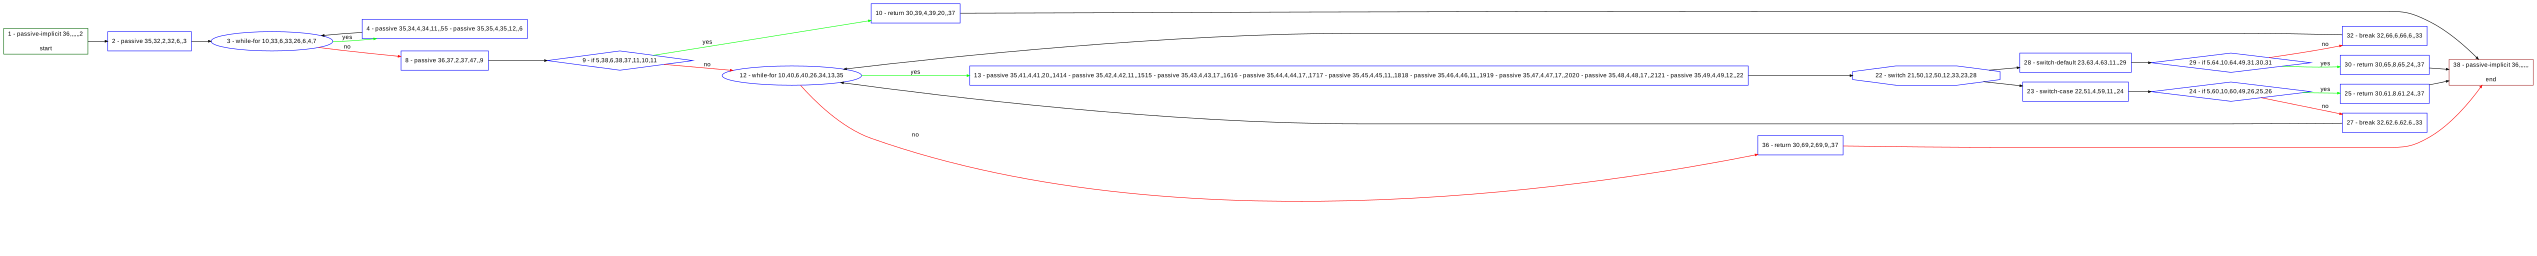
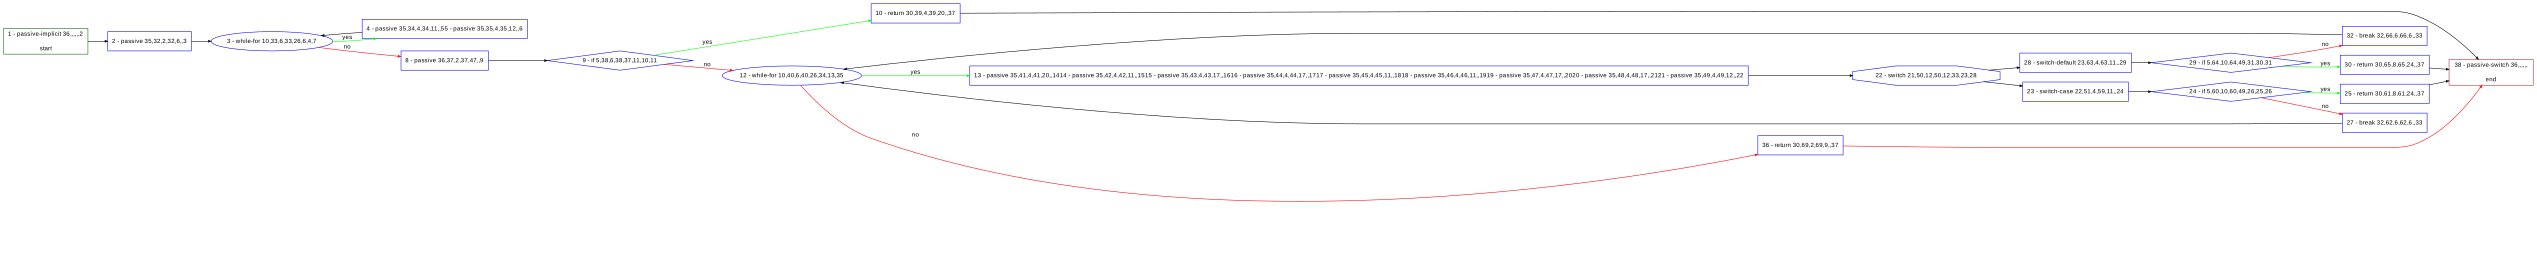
node "38 - passive-implicit 36,,,,,, end": label "38 - passive-implicit 36,,,,,, end" -> "38 - passive-switch 36,,,,,, end"
